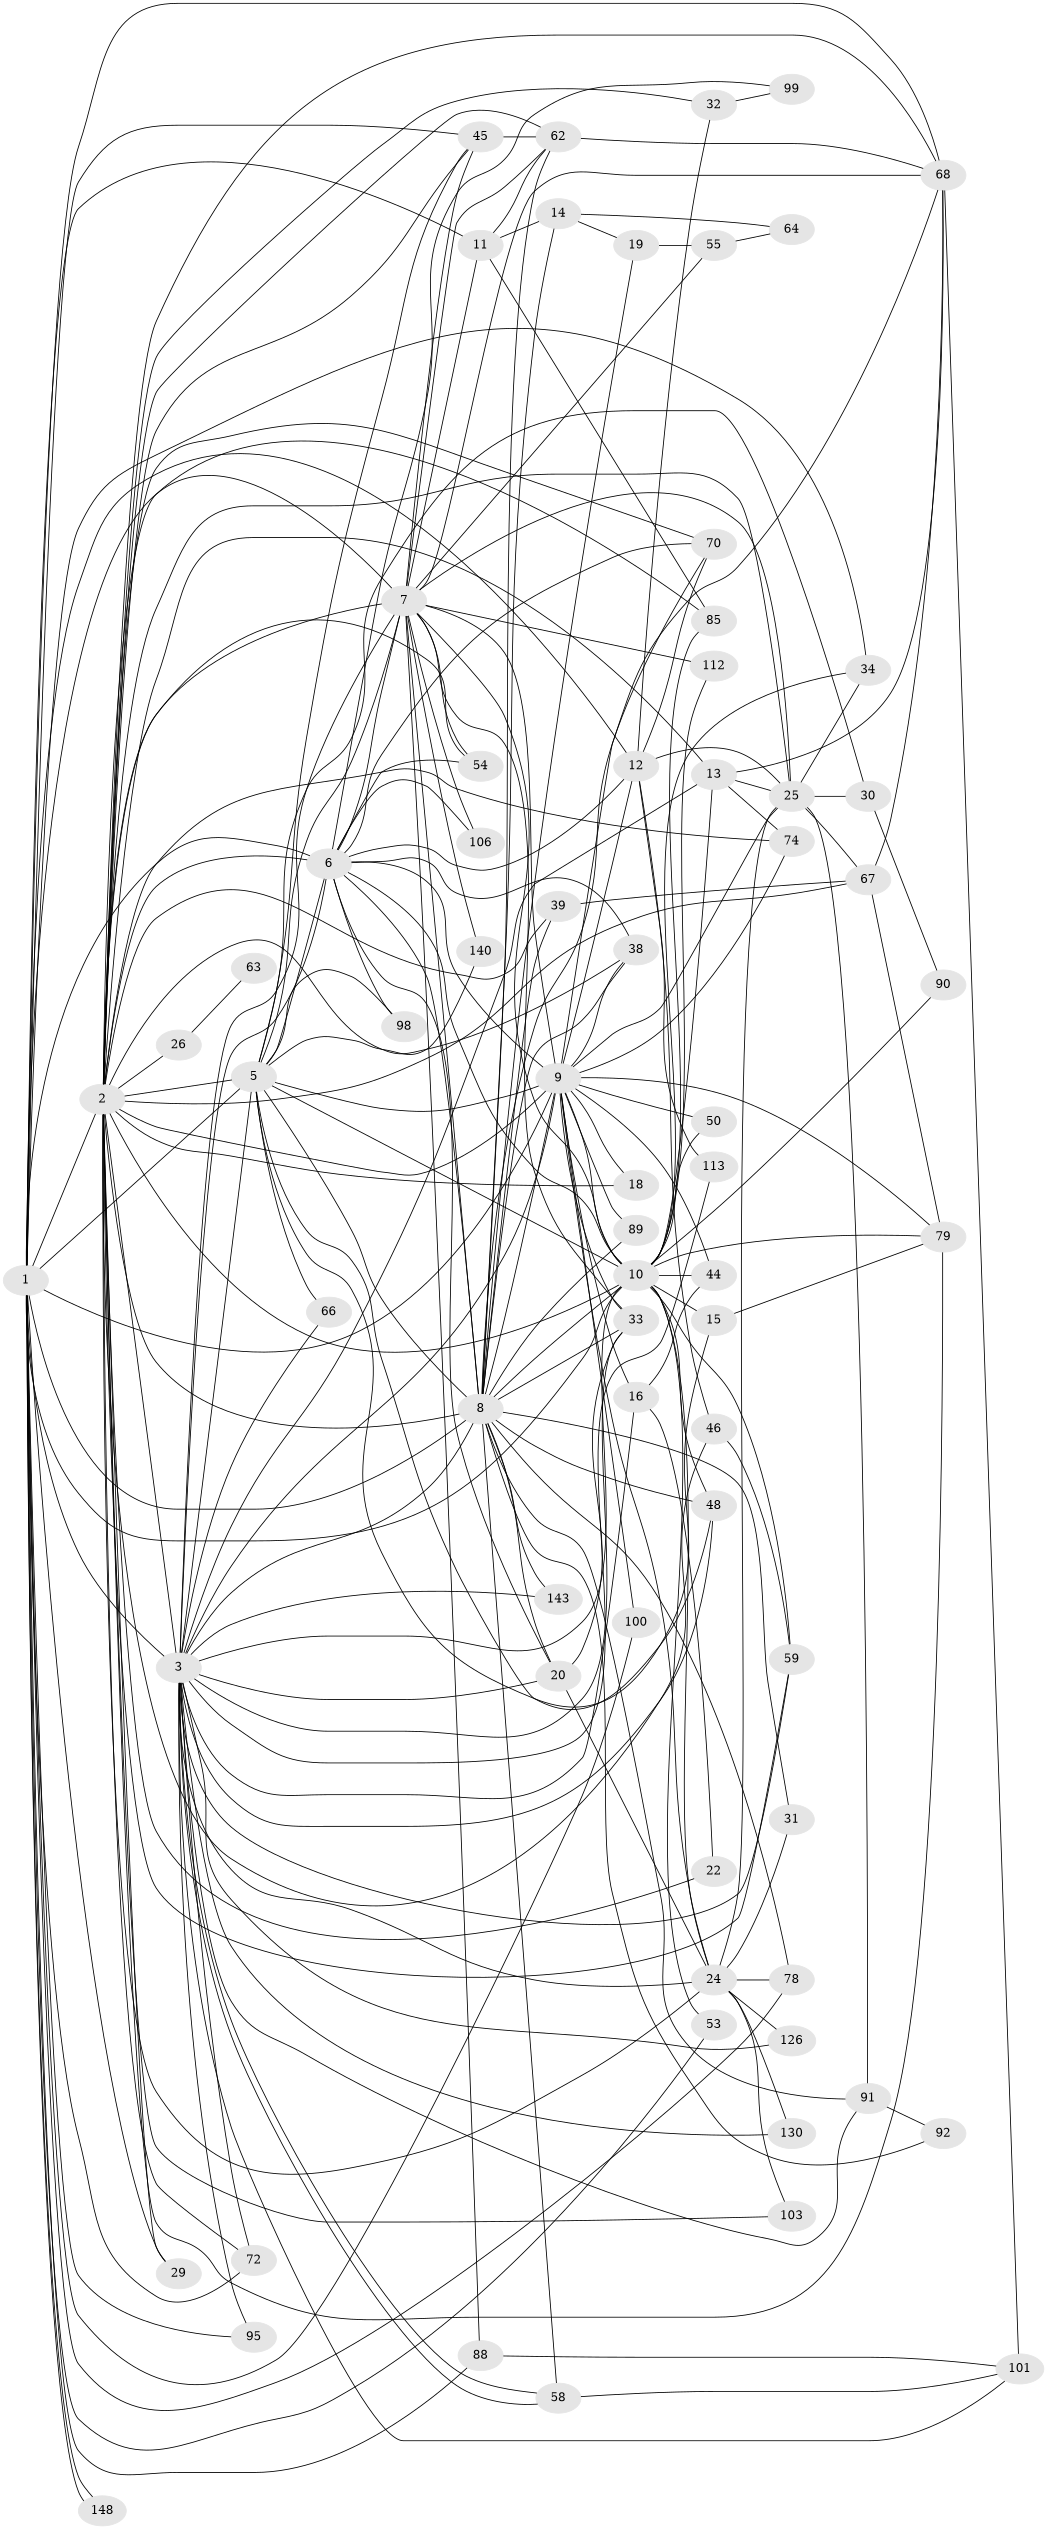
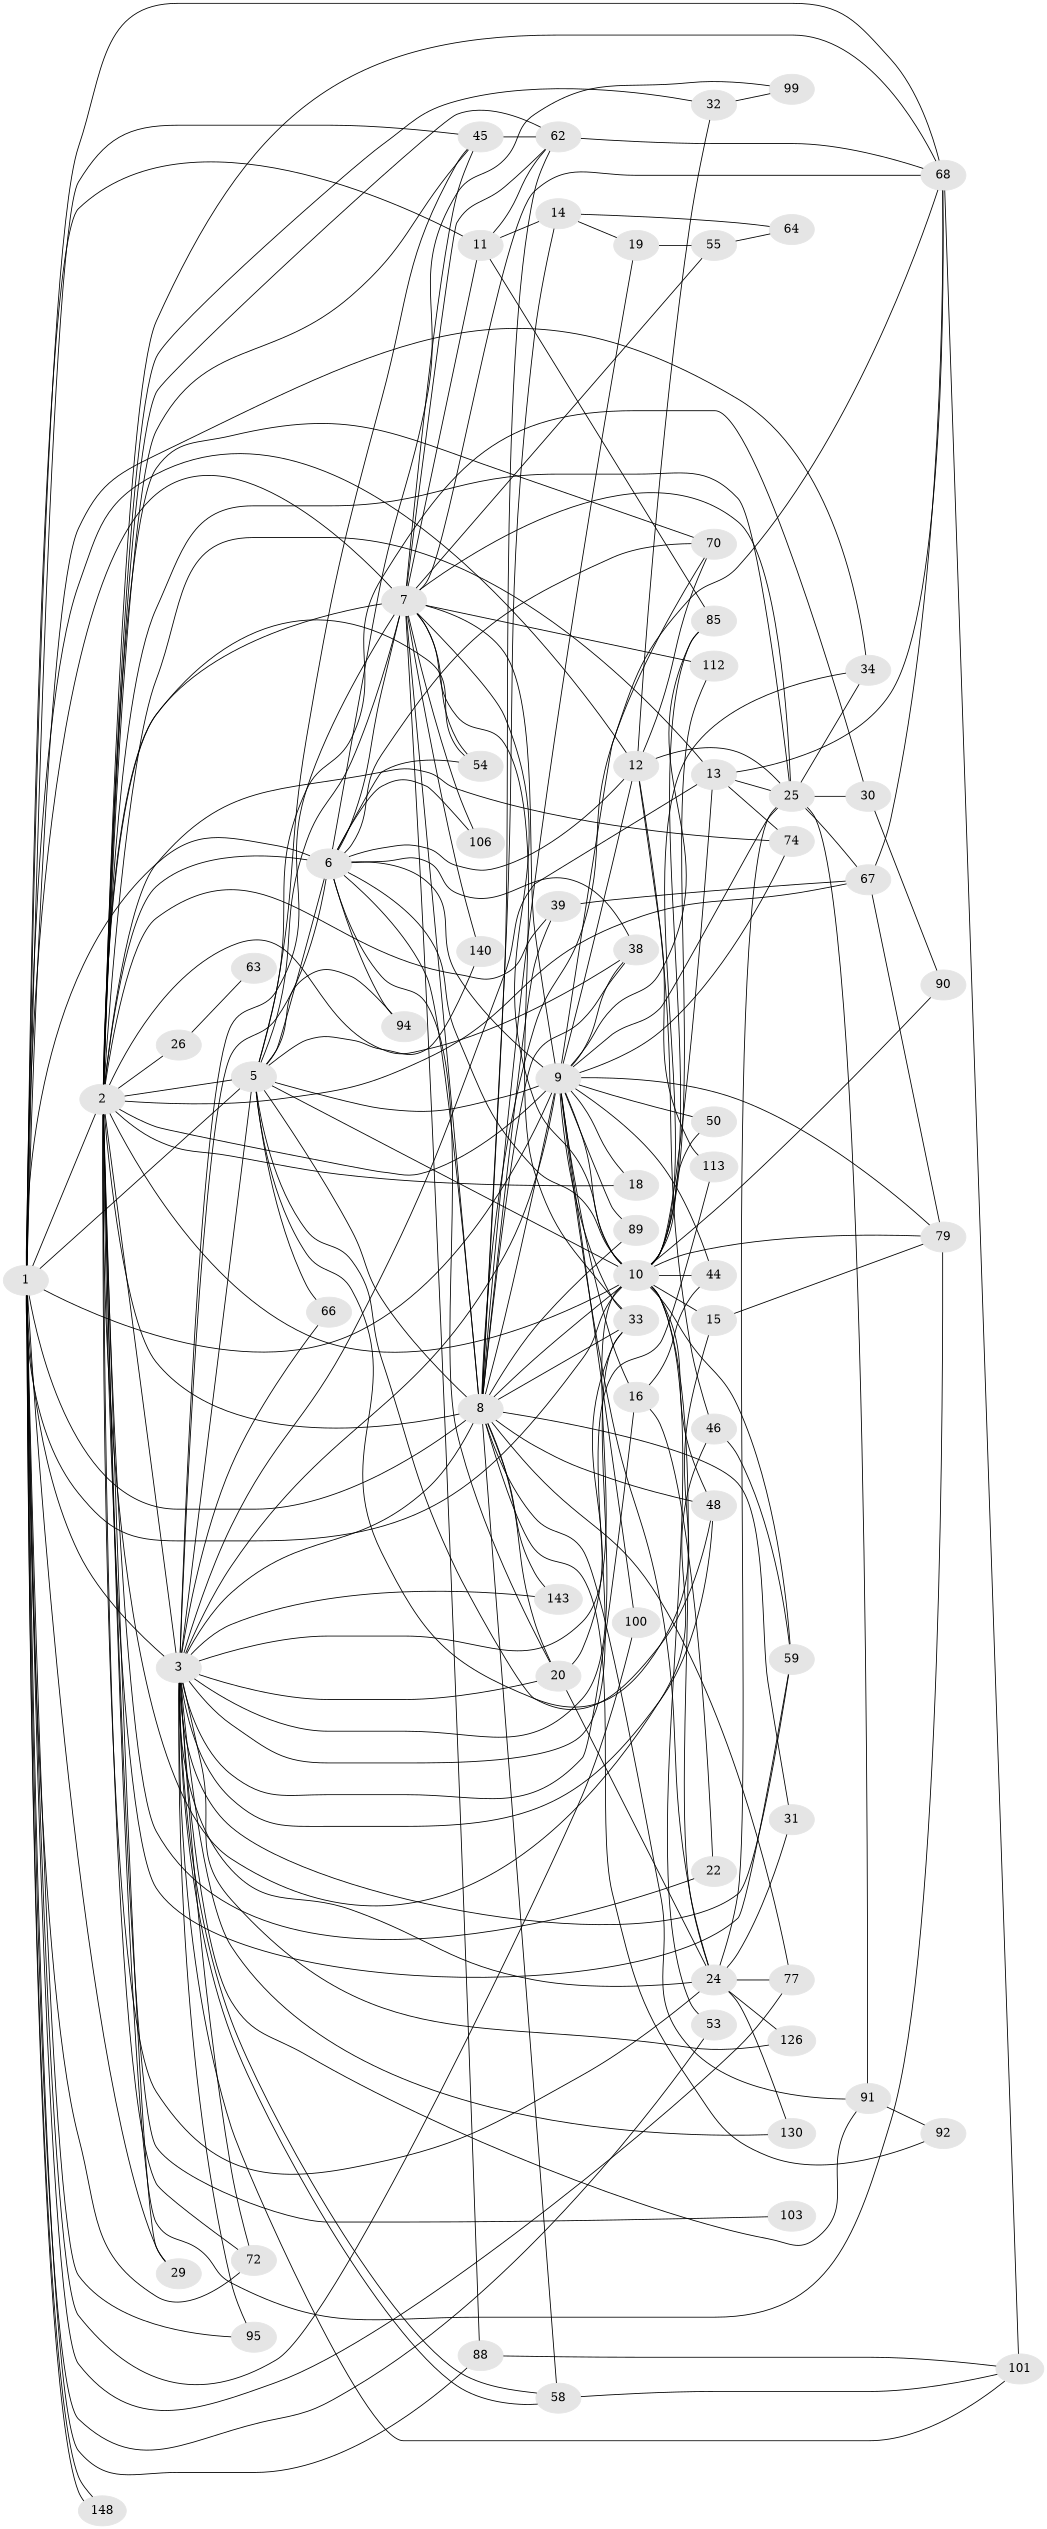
edge "85" -- "2": now "85" -- "9"
node "98": label "98" -> "94"
node "78": label "78" -> "77"
edge "24" -- "103": removed
